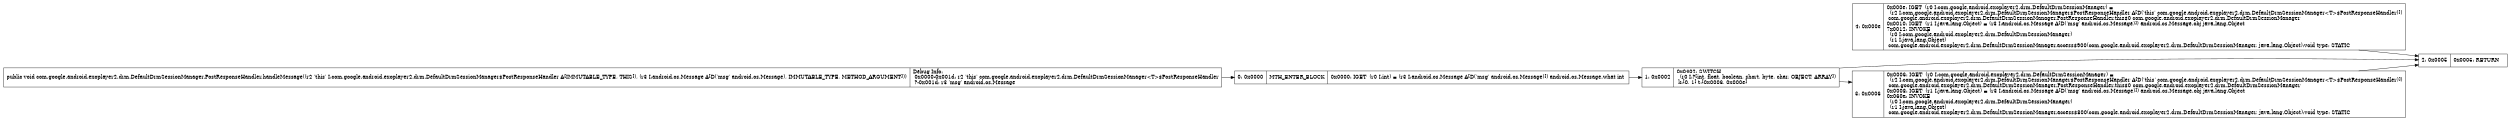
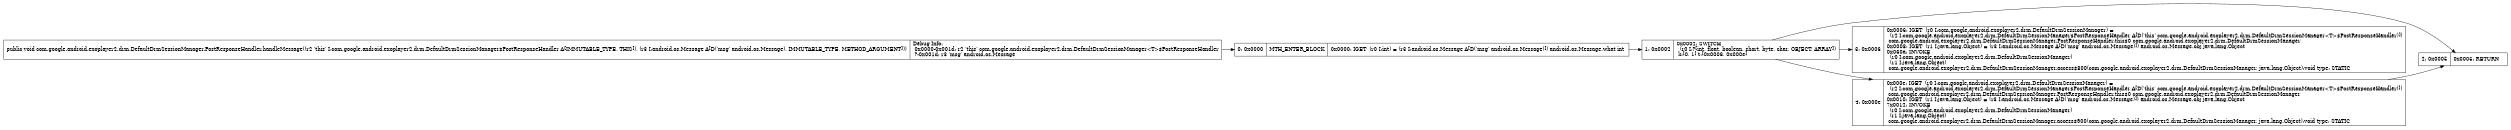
edge "3: 0x0006" -> "2: 0x0005": removed
edge "1: 0x0002" -> "4: 0x000e": added
node "1: 0x0002": text "0x0402: SWITCH" -> "0x0002: SWITCH"
